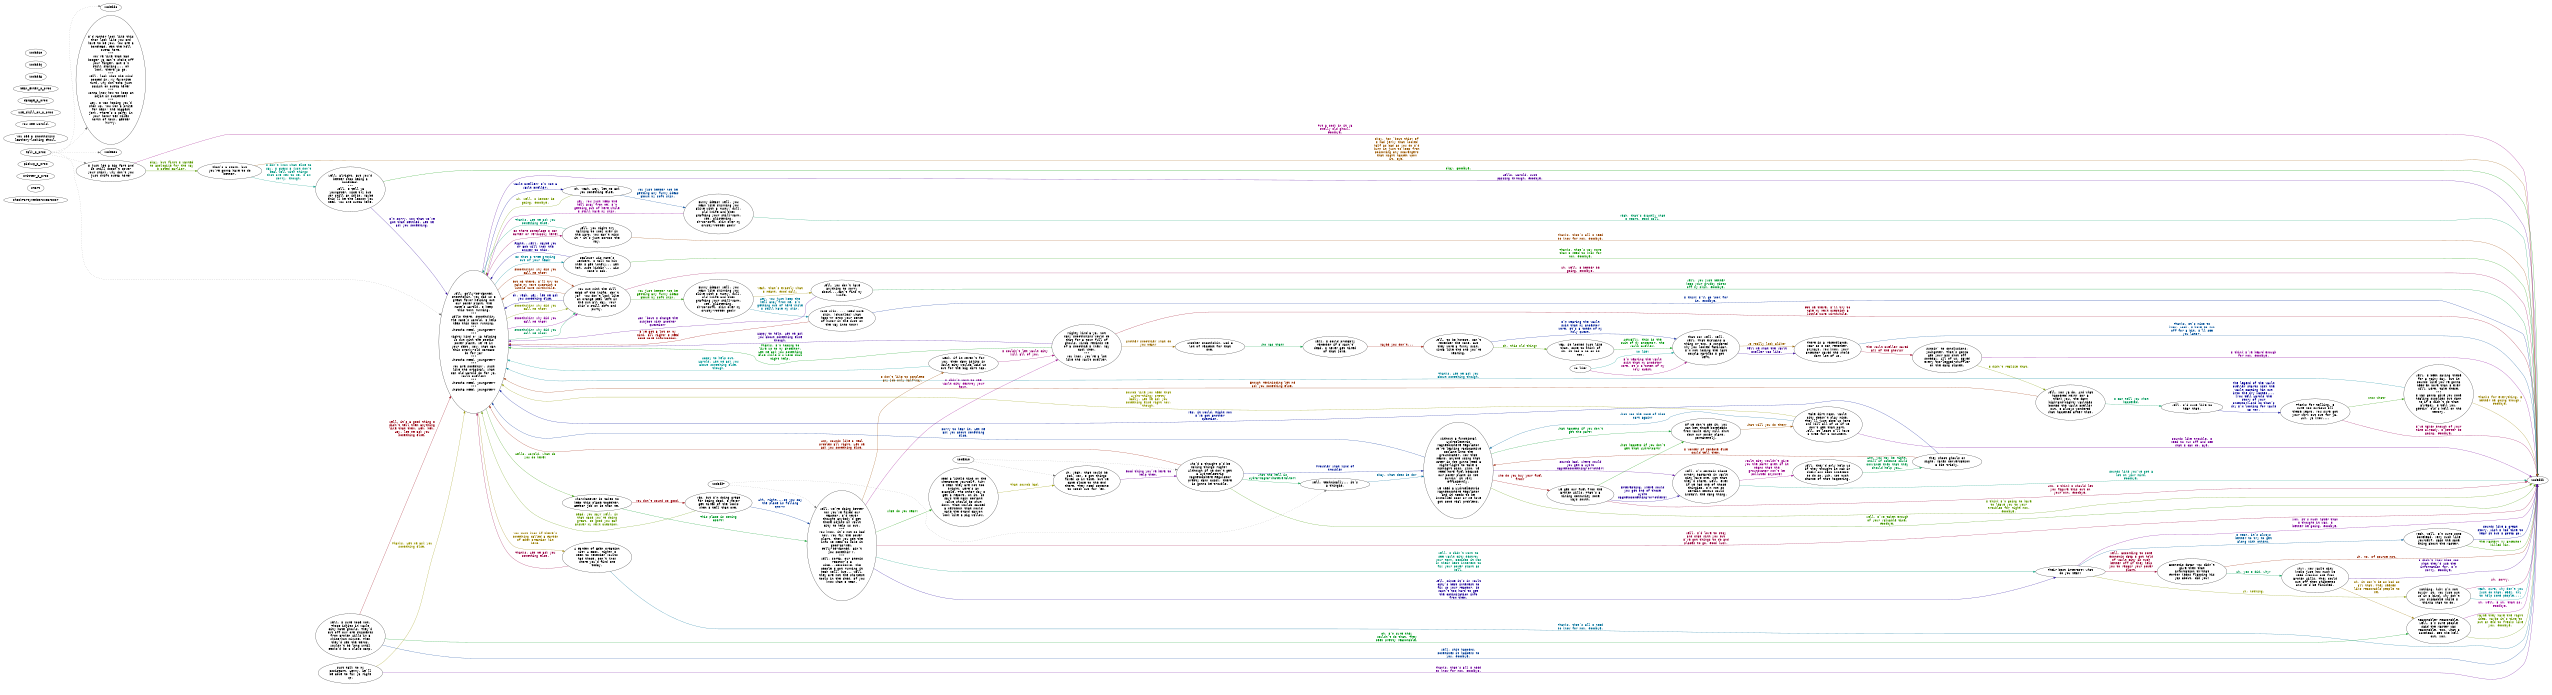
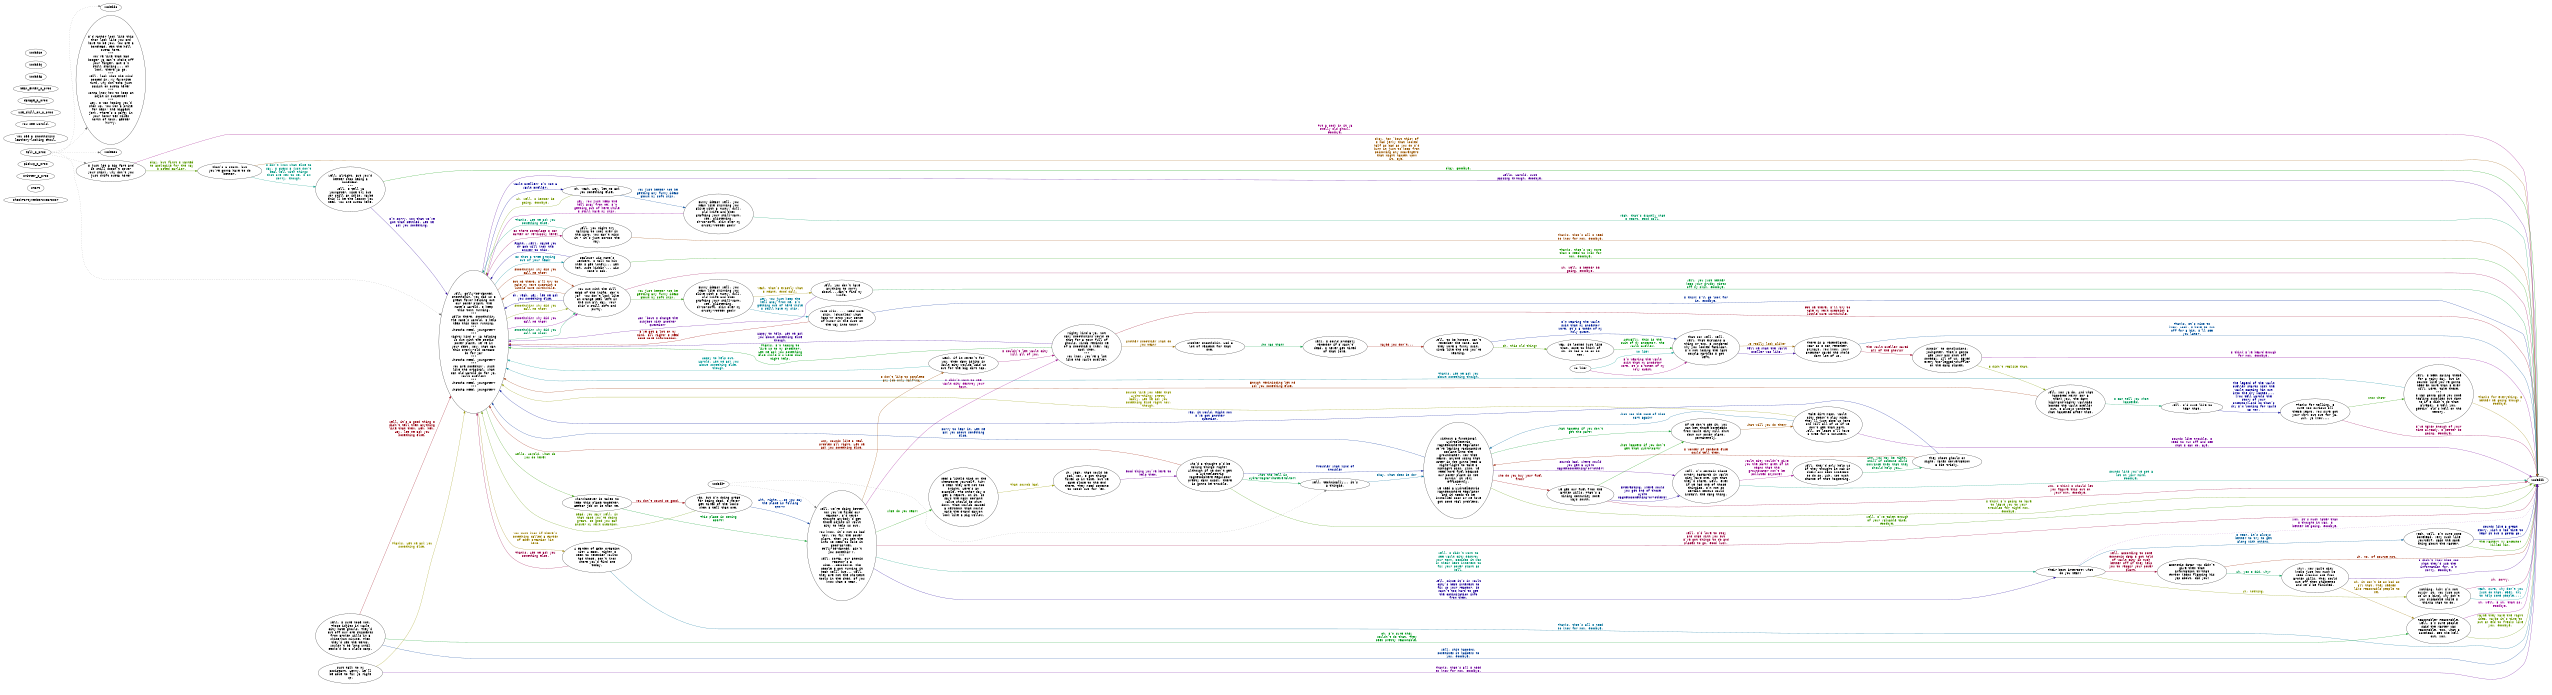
node "Node910": removed
edge "Their best interest? What do you mean?" -> "Node999": style solid -> dotted
